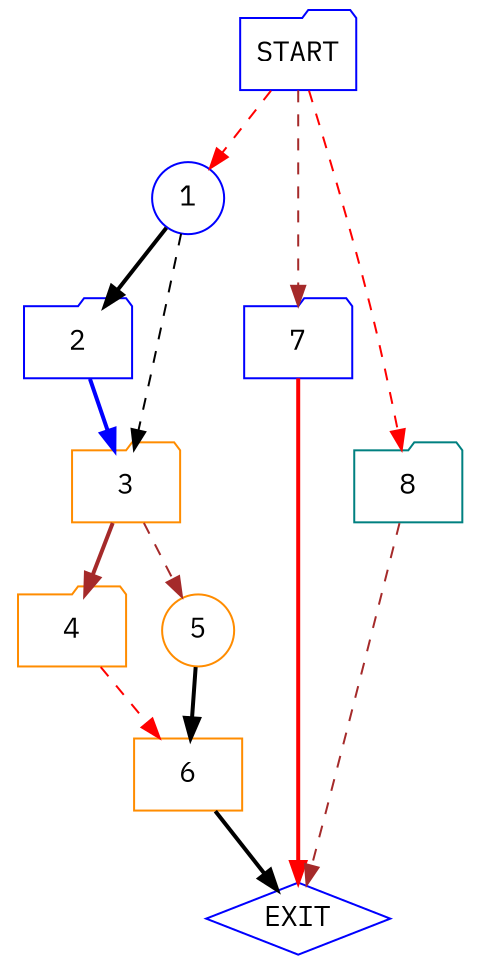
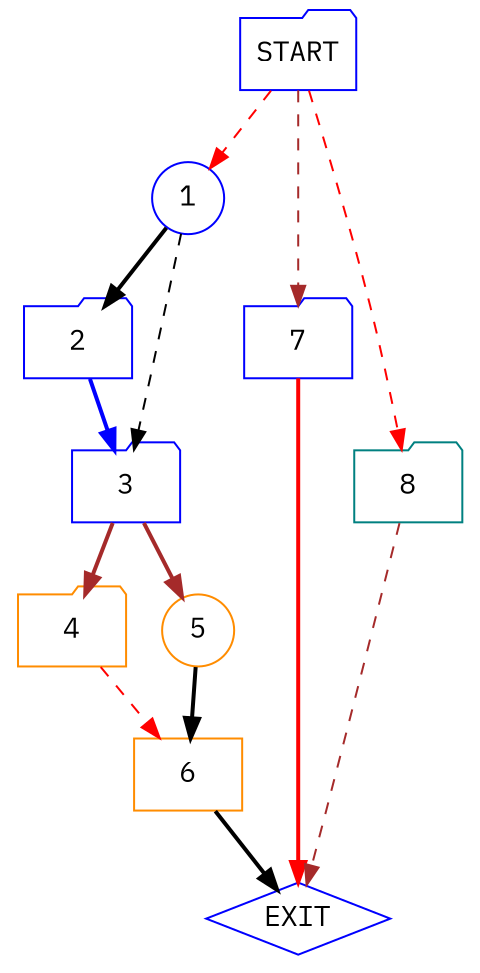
node "3": color darkorange -> blue
edge "3" -> "5": style dashed -> bold
